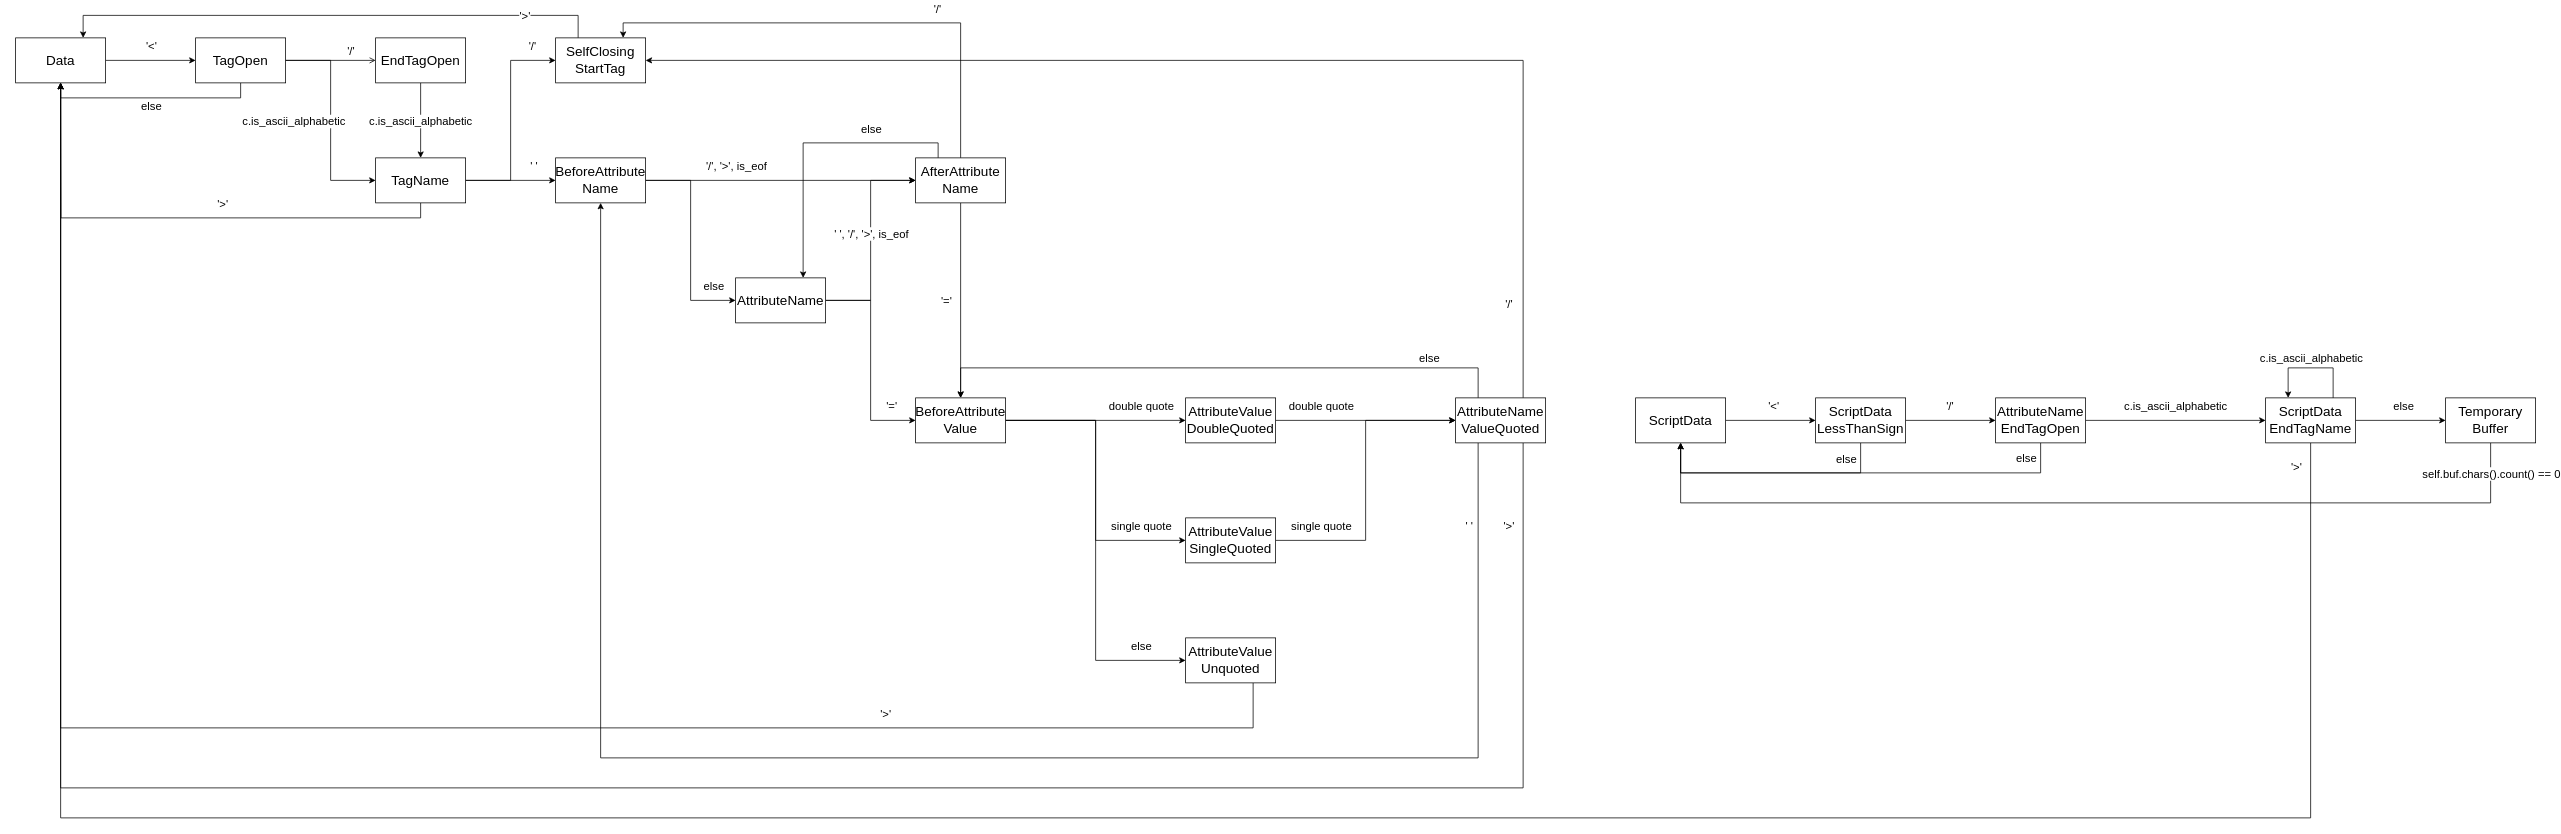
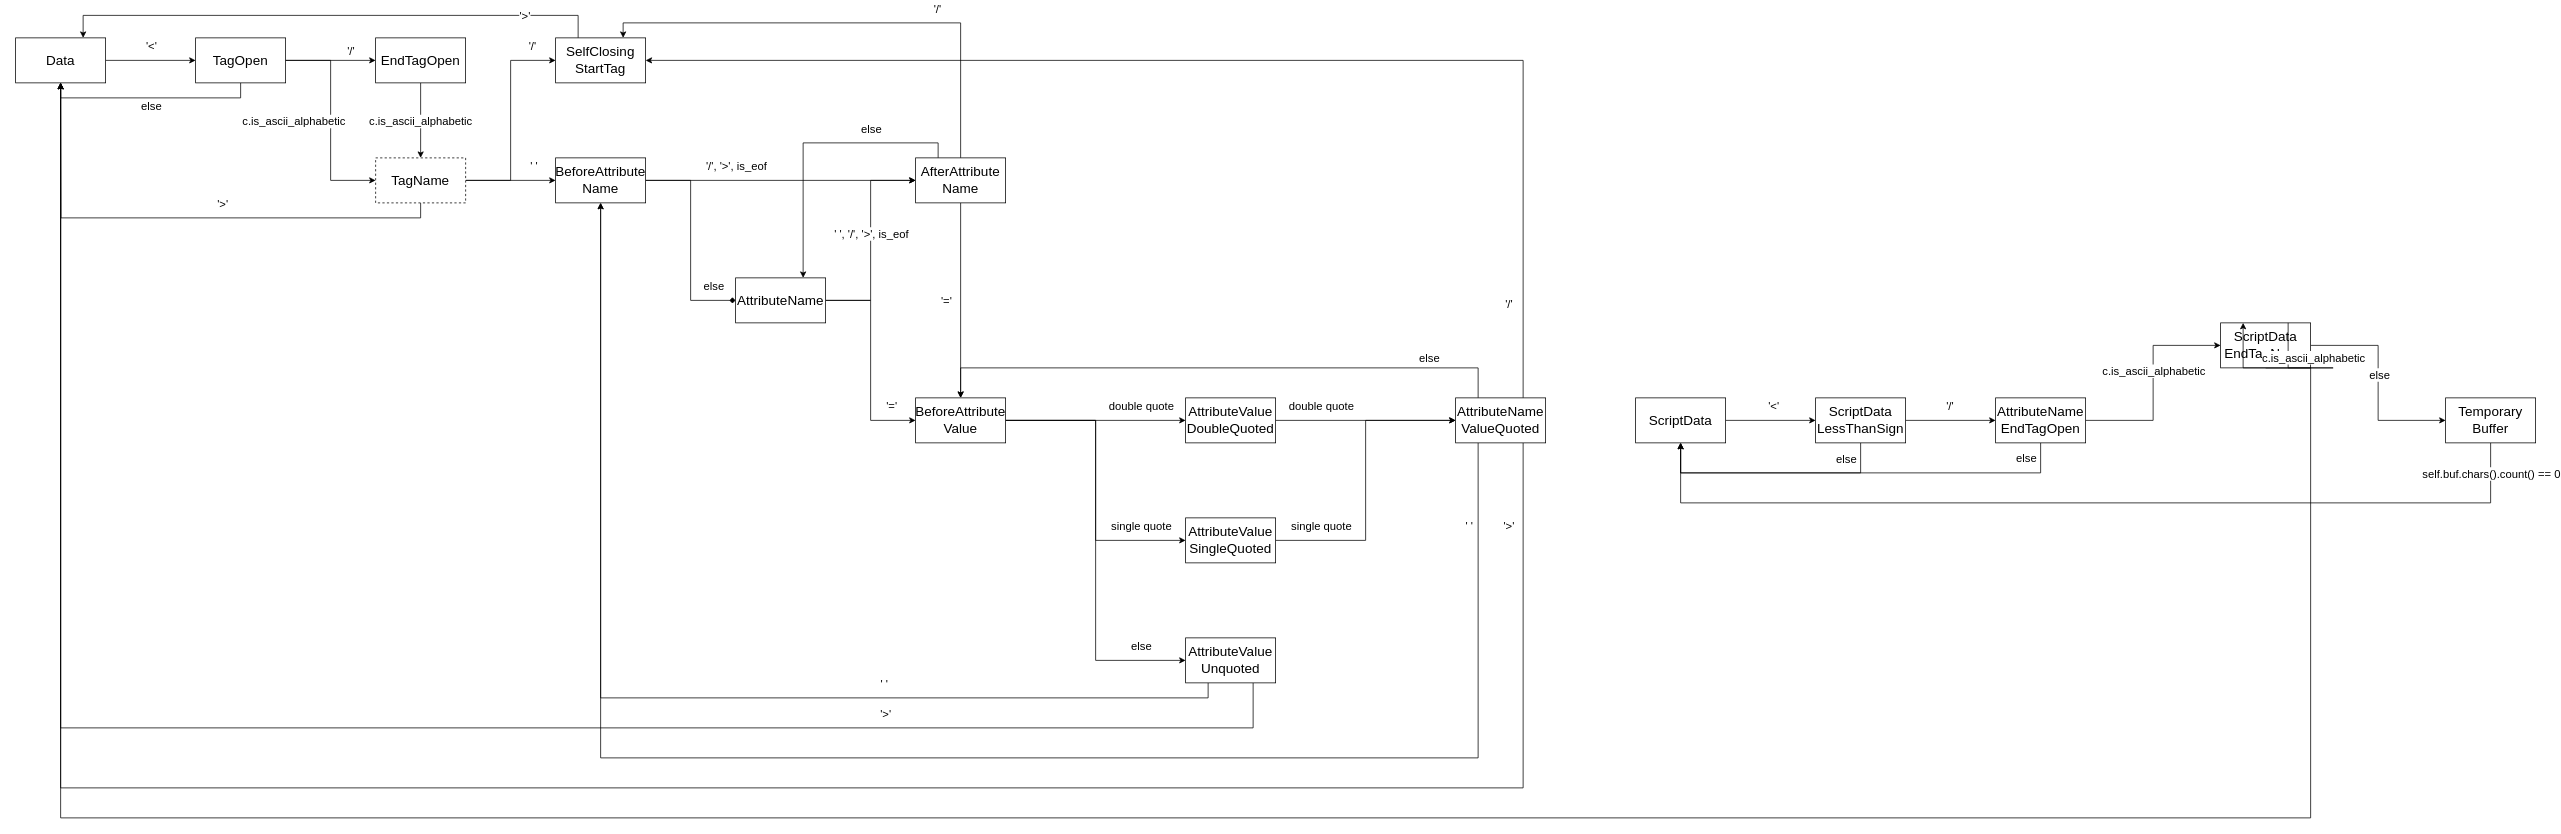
edge "TagOpen" -> "EndTagOpen": arrowhead open -> classic
node "TagName": style solid -> dashed
edge "BeforeAttribute Name" -> "AttributeName": arrowhead classic -> diamond
node "ScriptData EndTagName": moved (2310, 420) -> (2265, 345)
edge "AttributeValue Unquoted" -> "BeforeAttribute Name": added, label "' '"
